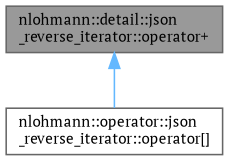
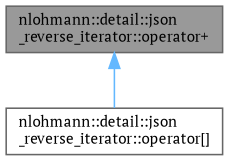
node "nlohmann::operator::json _reverse_iterator::operator[]": label "nlohmann::operator::json _reverse_iterator::operator[]" -> "nlohmann::detail::json _reverse_iterator::operator[]"
